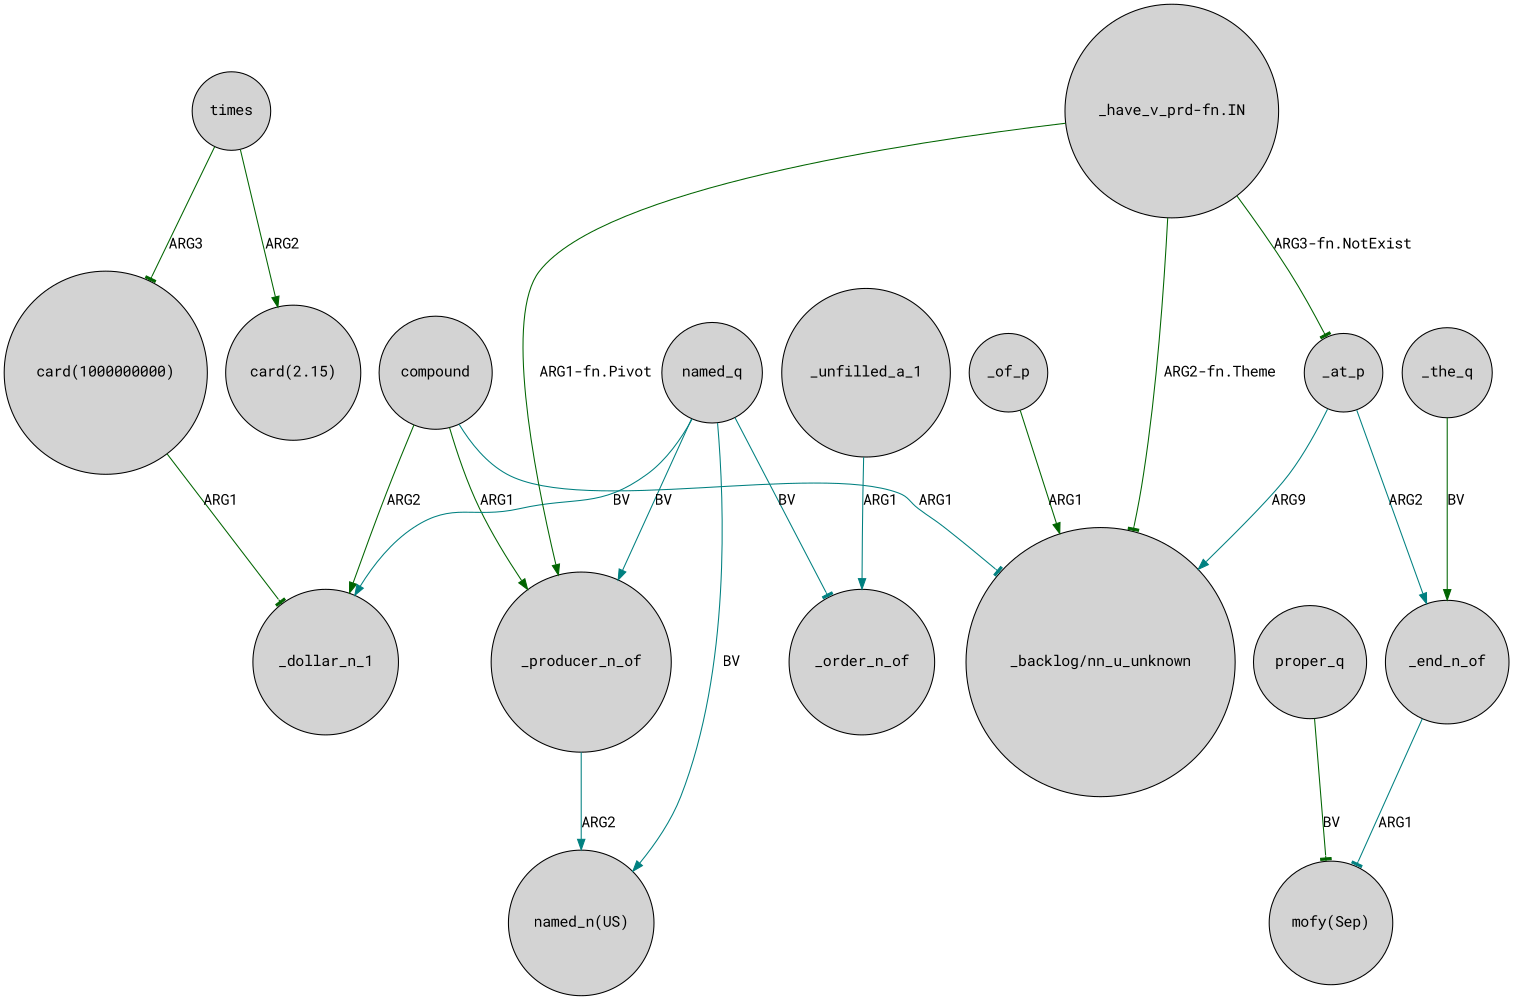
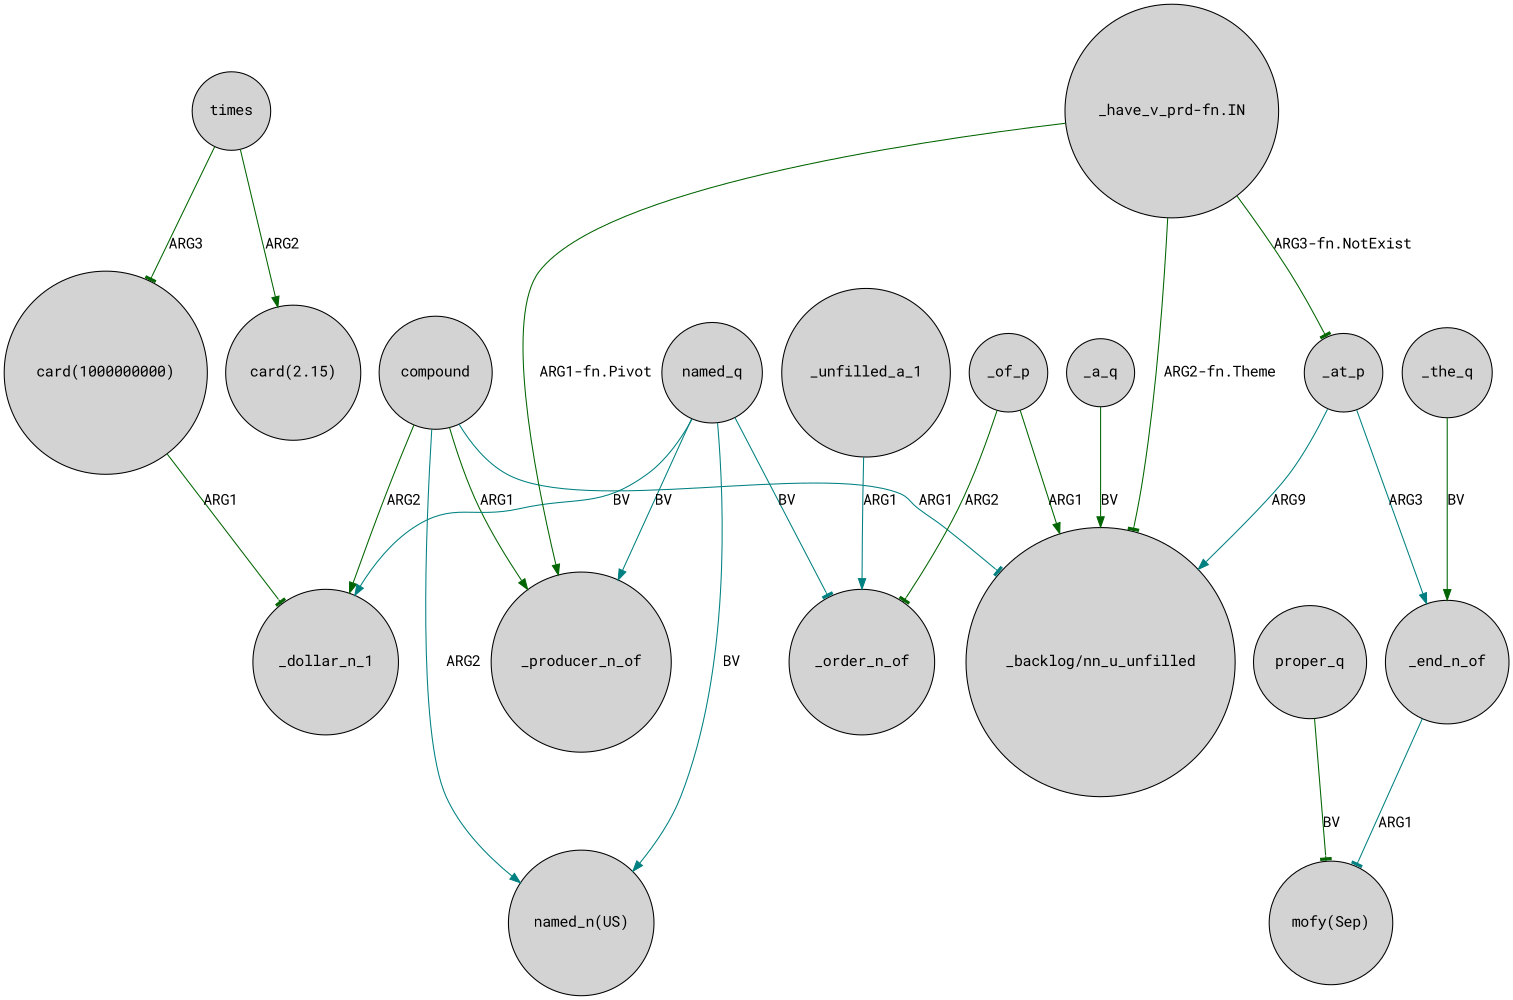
node "_a_q": added
edge "_at_p" -> "_end_n_of": label "ARG2" -> "ARG3"
edge "_of_p" -> "_order_n_of": added, label "ARG2"
node "_backlog/nn_u_unknown": label "_backlog/nn_u_unknown" -> "_backlog/nn_u_unfilled"
edge "_producer_n_of" -> "named_n(US)": now "compound" -> "named_n(US)"
